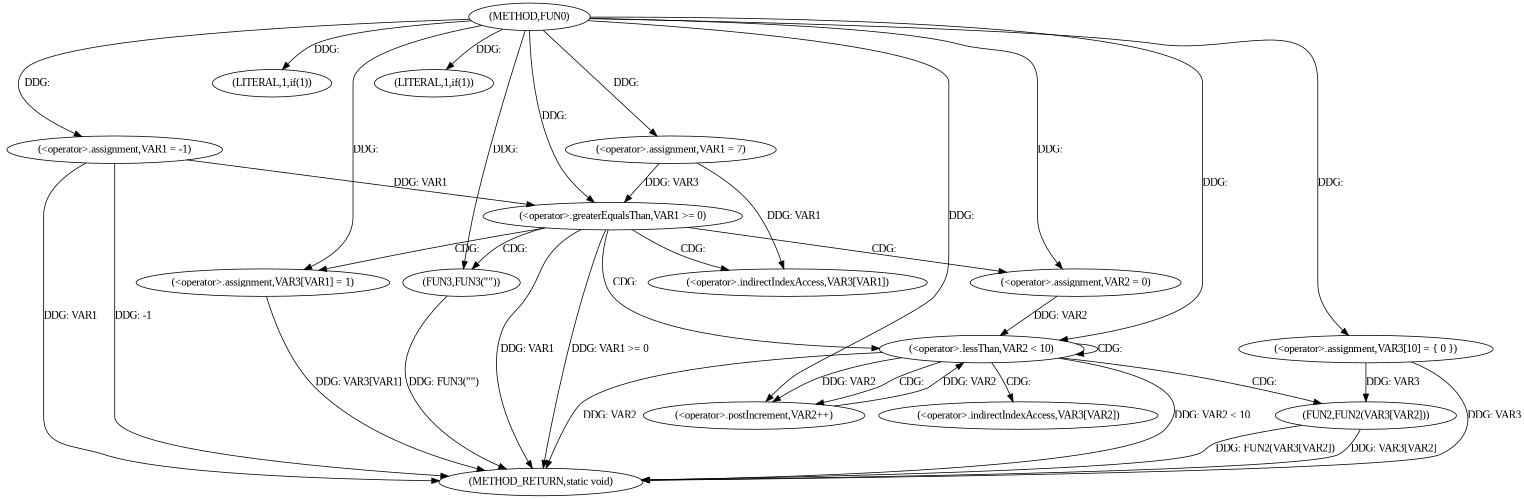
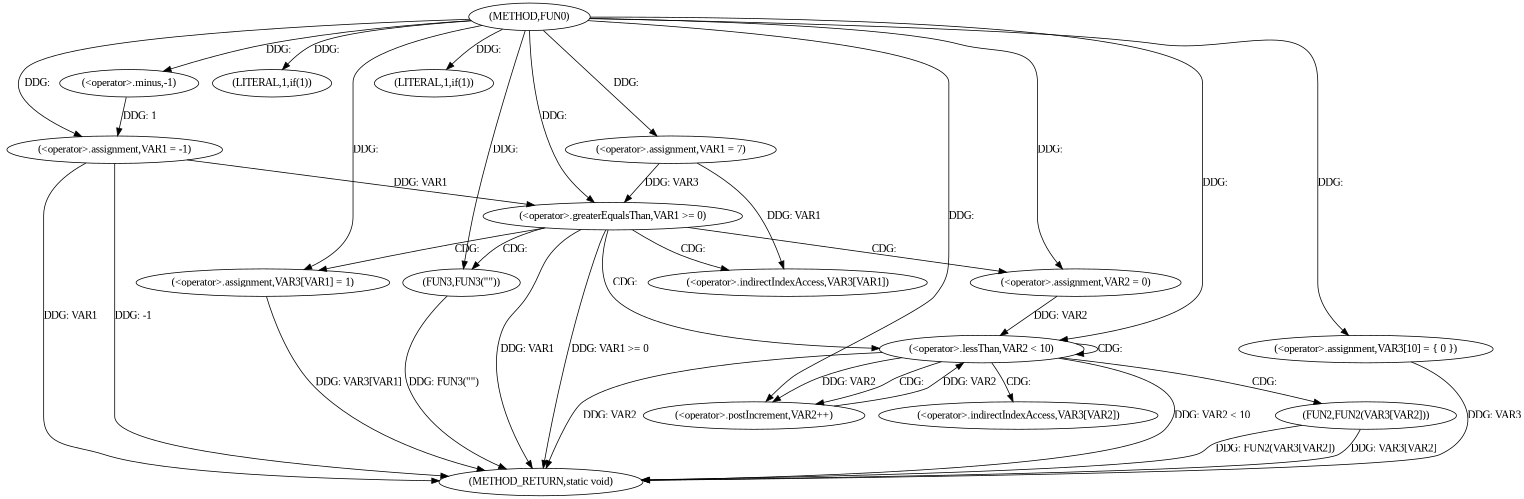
node "(<operator>.minus,-1)": added
edge "(<operator>.assignment,VAR3[10] = { 0 })" -> "(FUN2,FUN2(VAR3[VAR2]))": removed, label "DDG: VAR3"
